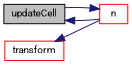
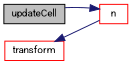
edge "n" -> "updateCell": removed
